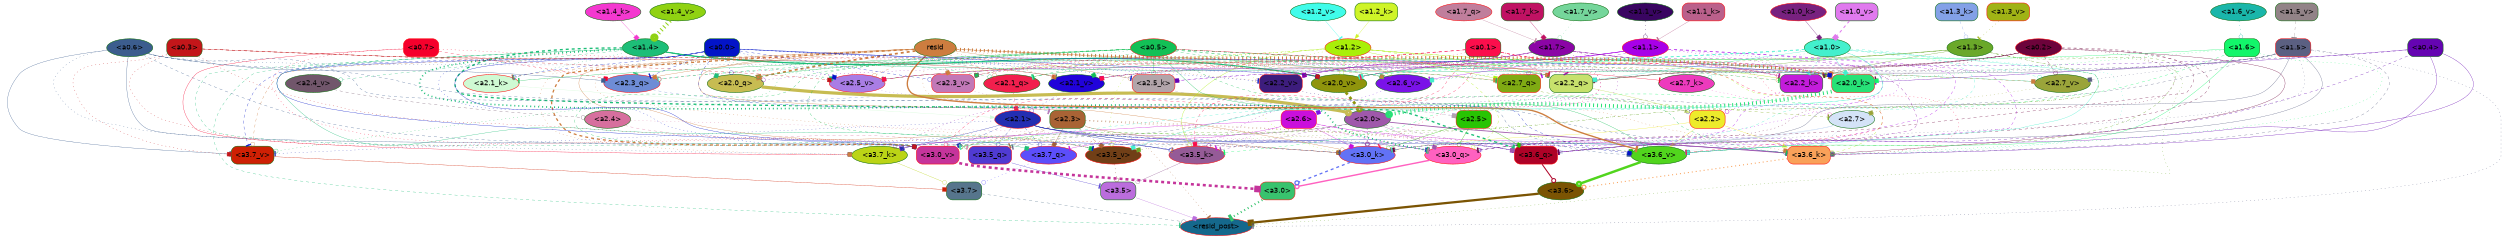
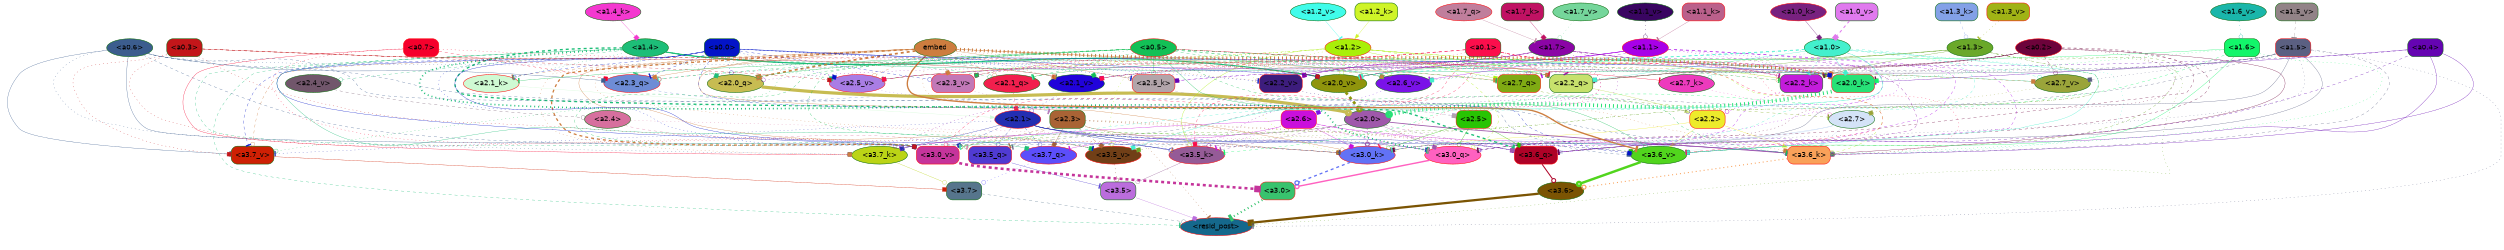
node "<a1.4_v>": removed
node "resid": label "resid" -> "embed"
edge "<a1.4>" -> "<a2.2_q>": style solid -> dashed
